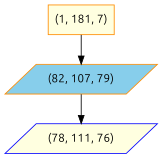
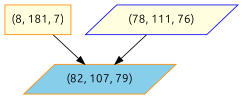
node "(1, 181, 7)": label "(1, 181, 7)" -> "(8, 181, 7)"
edge "(82, 107, 79)" -> "(78, 111, 76)": reversed
